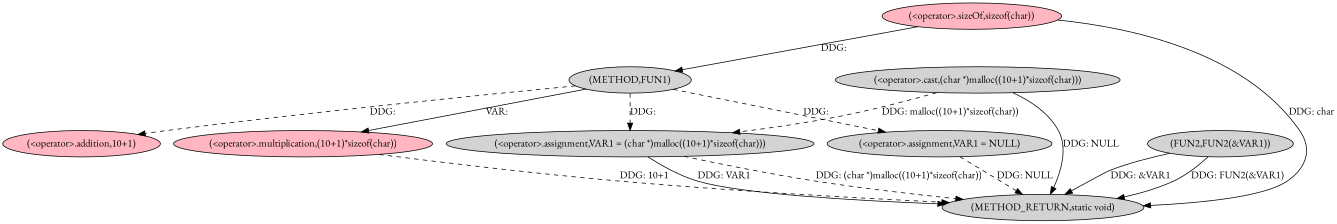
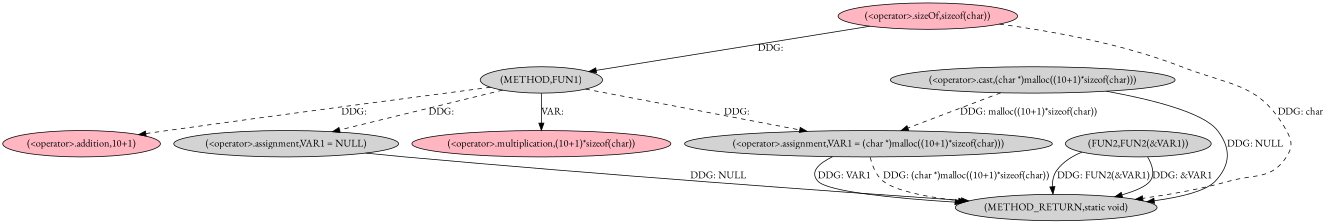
edge "(<operator>.sizeOf,sizeof(char))" -> "(METHOD_RETURN,static void)": style solid -> dashed
edge "(<operator>.assignment,VAR1 = NULL)" -> "(METHOD_RETURN,static void)": style dashed -> solid
edge "(<operator>.multiplication,(10+1)*sizeof(char))" -> "(METHOD_RETURN,static void)": removed, label "DDG: 10+1"
